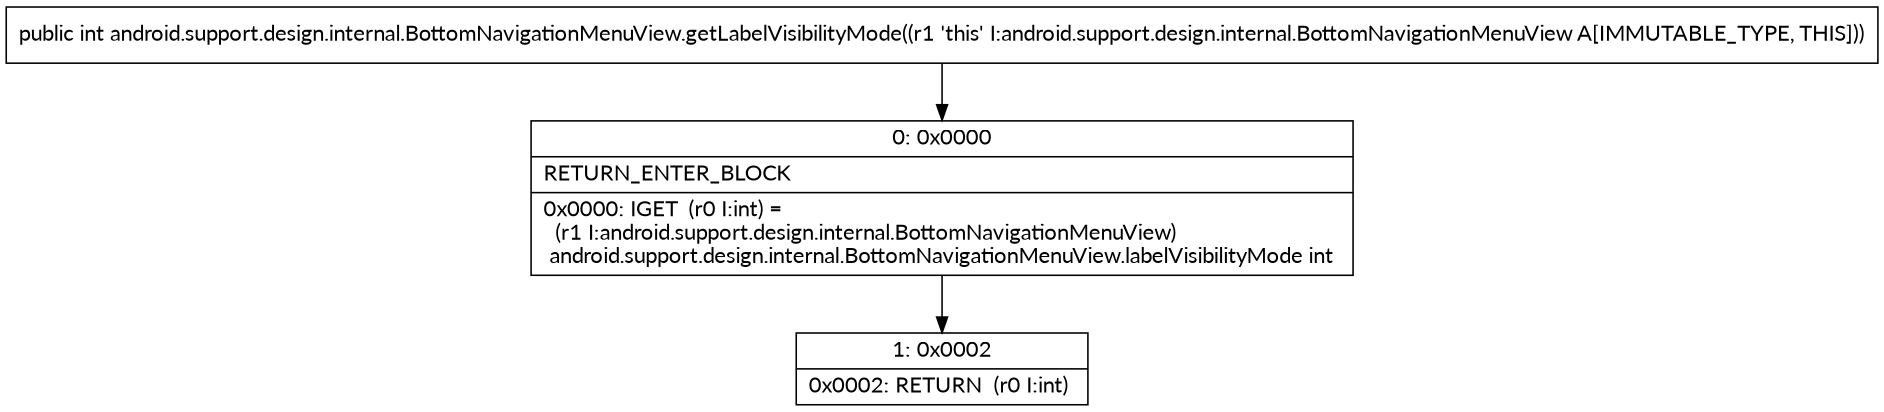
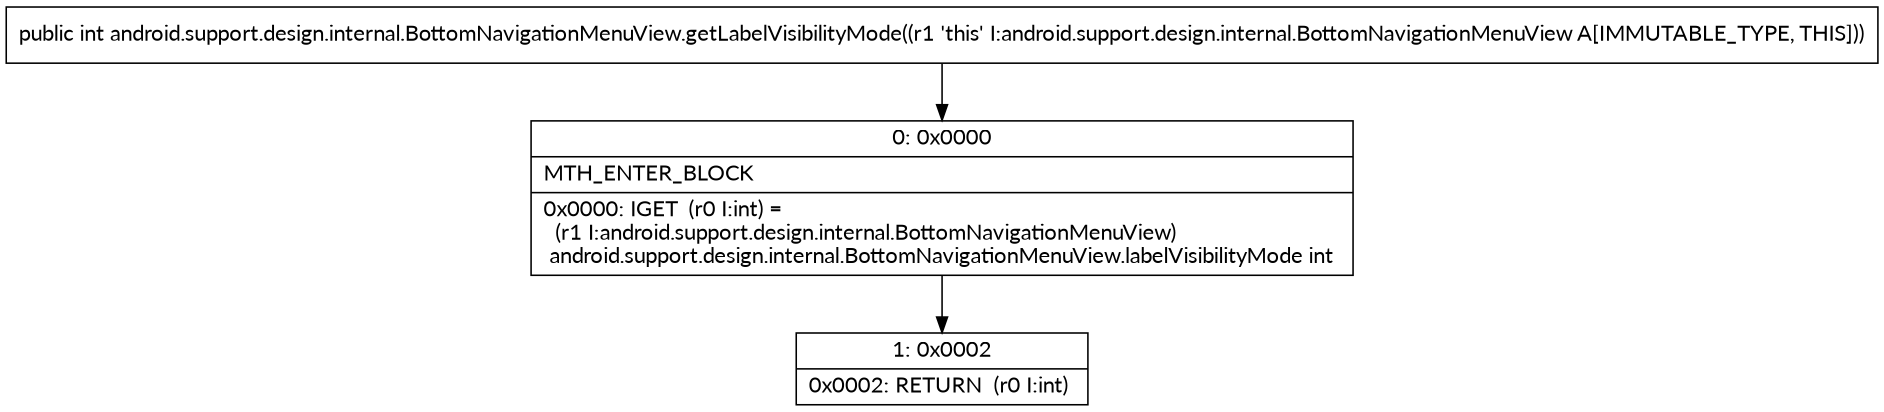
node "0: 0x0000": text "RETURN_ENTER_BLOCK" -> "MTH_ENTER_BLOCK"
